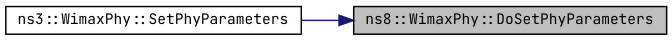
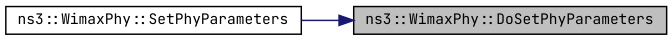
node "ns8::WimaxPhy::DoSetPhyParameters": label "ns8::WimaxPhy::DoSetPhyParameters" -> "ns3::WimaxPhy::DoSetPhyParameters"
